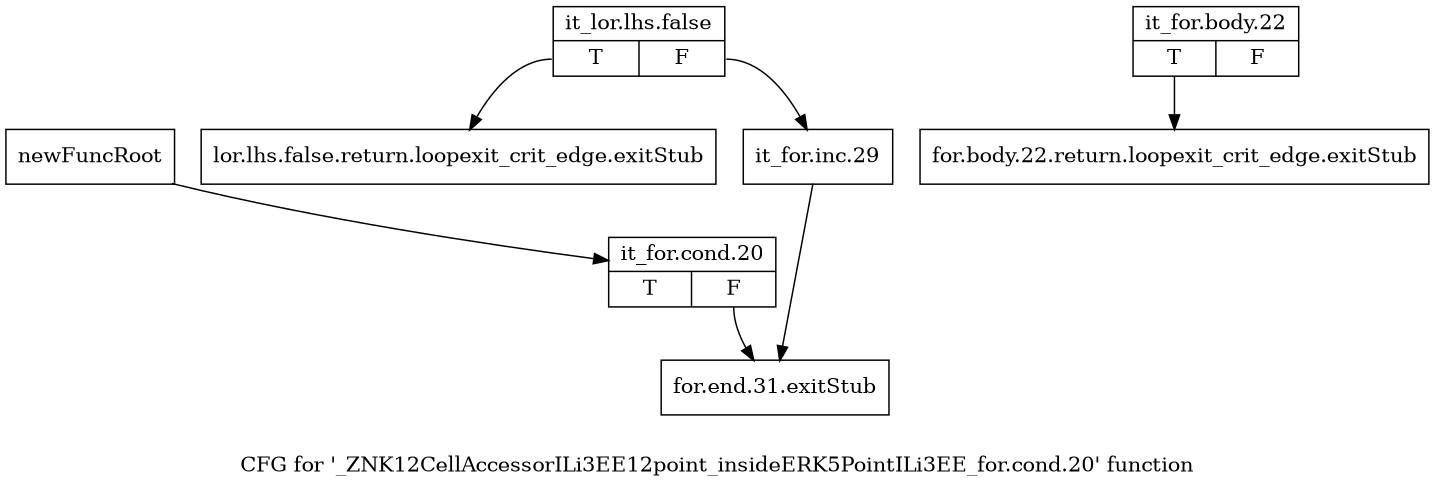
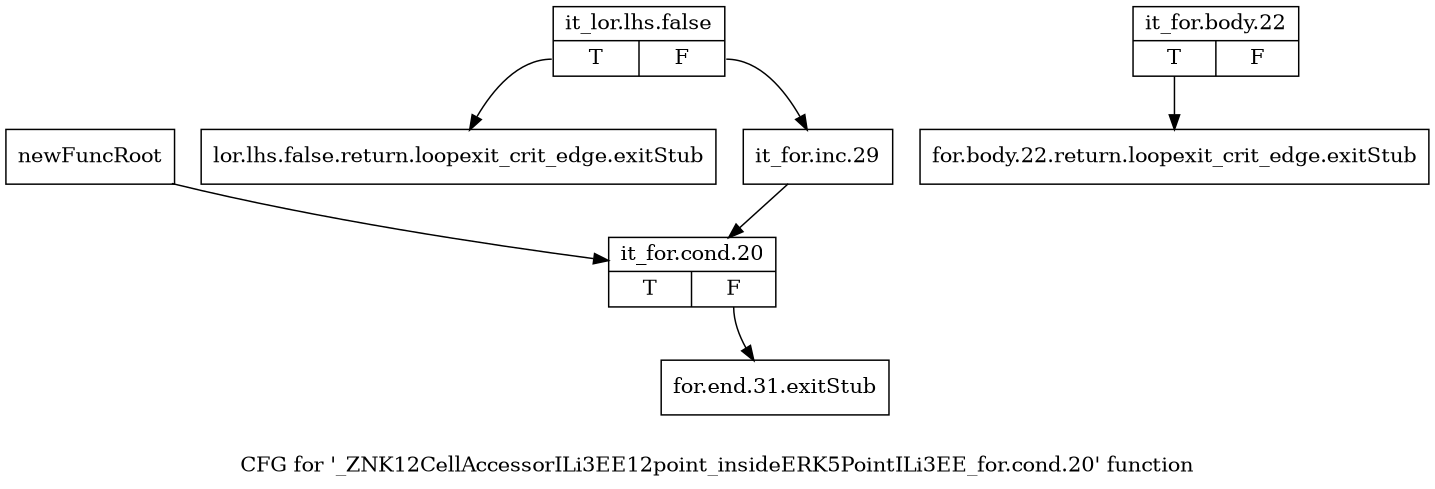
edge "it_for.inc.29" -> "for.end.31.exitStub": now "it_for.inc.29" -> "it_for.cond.20"
